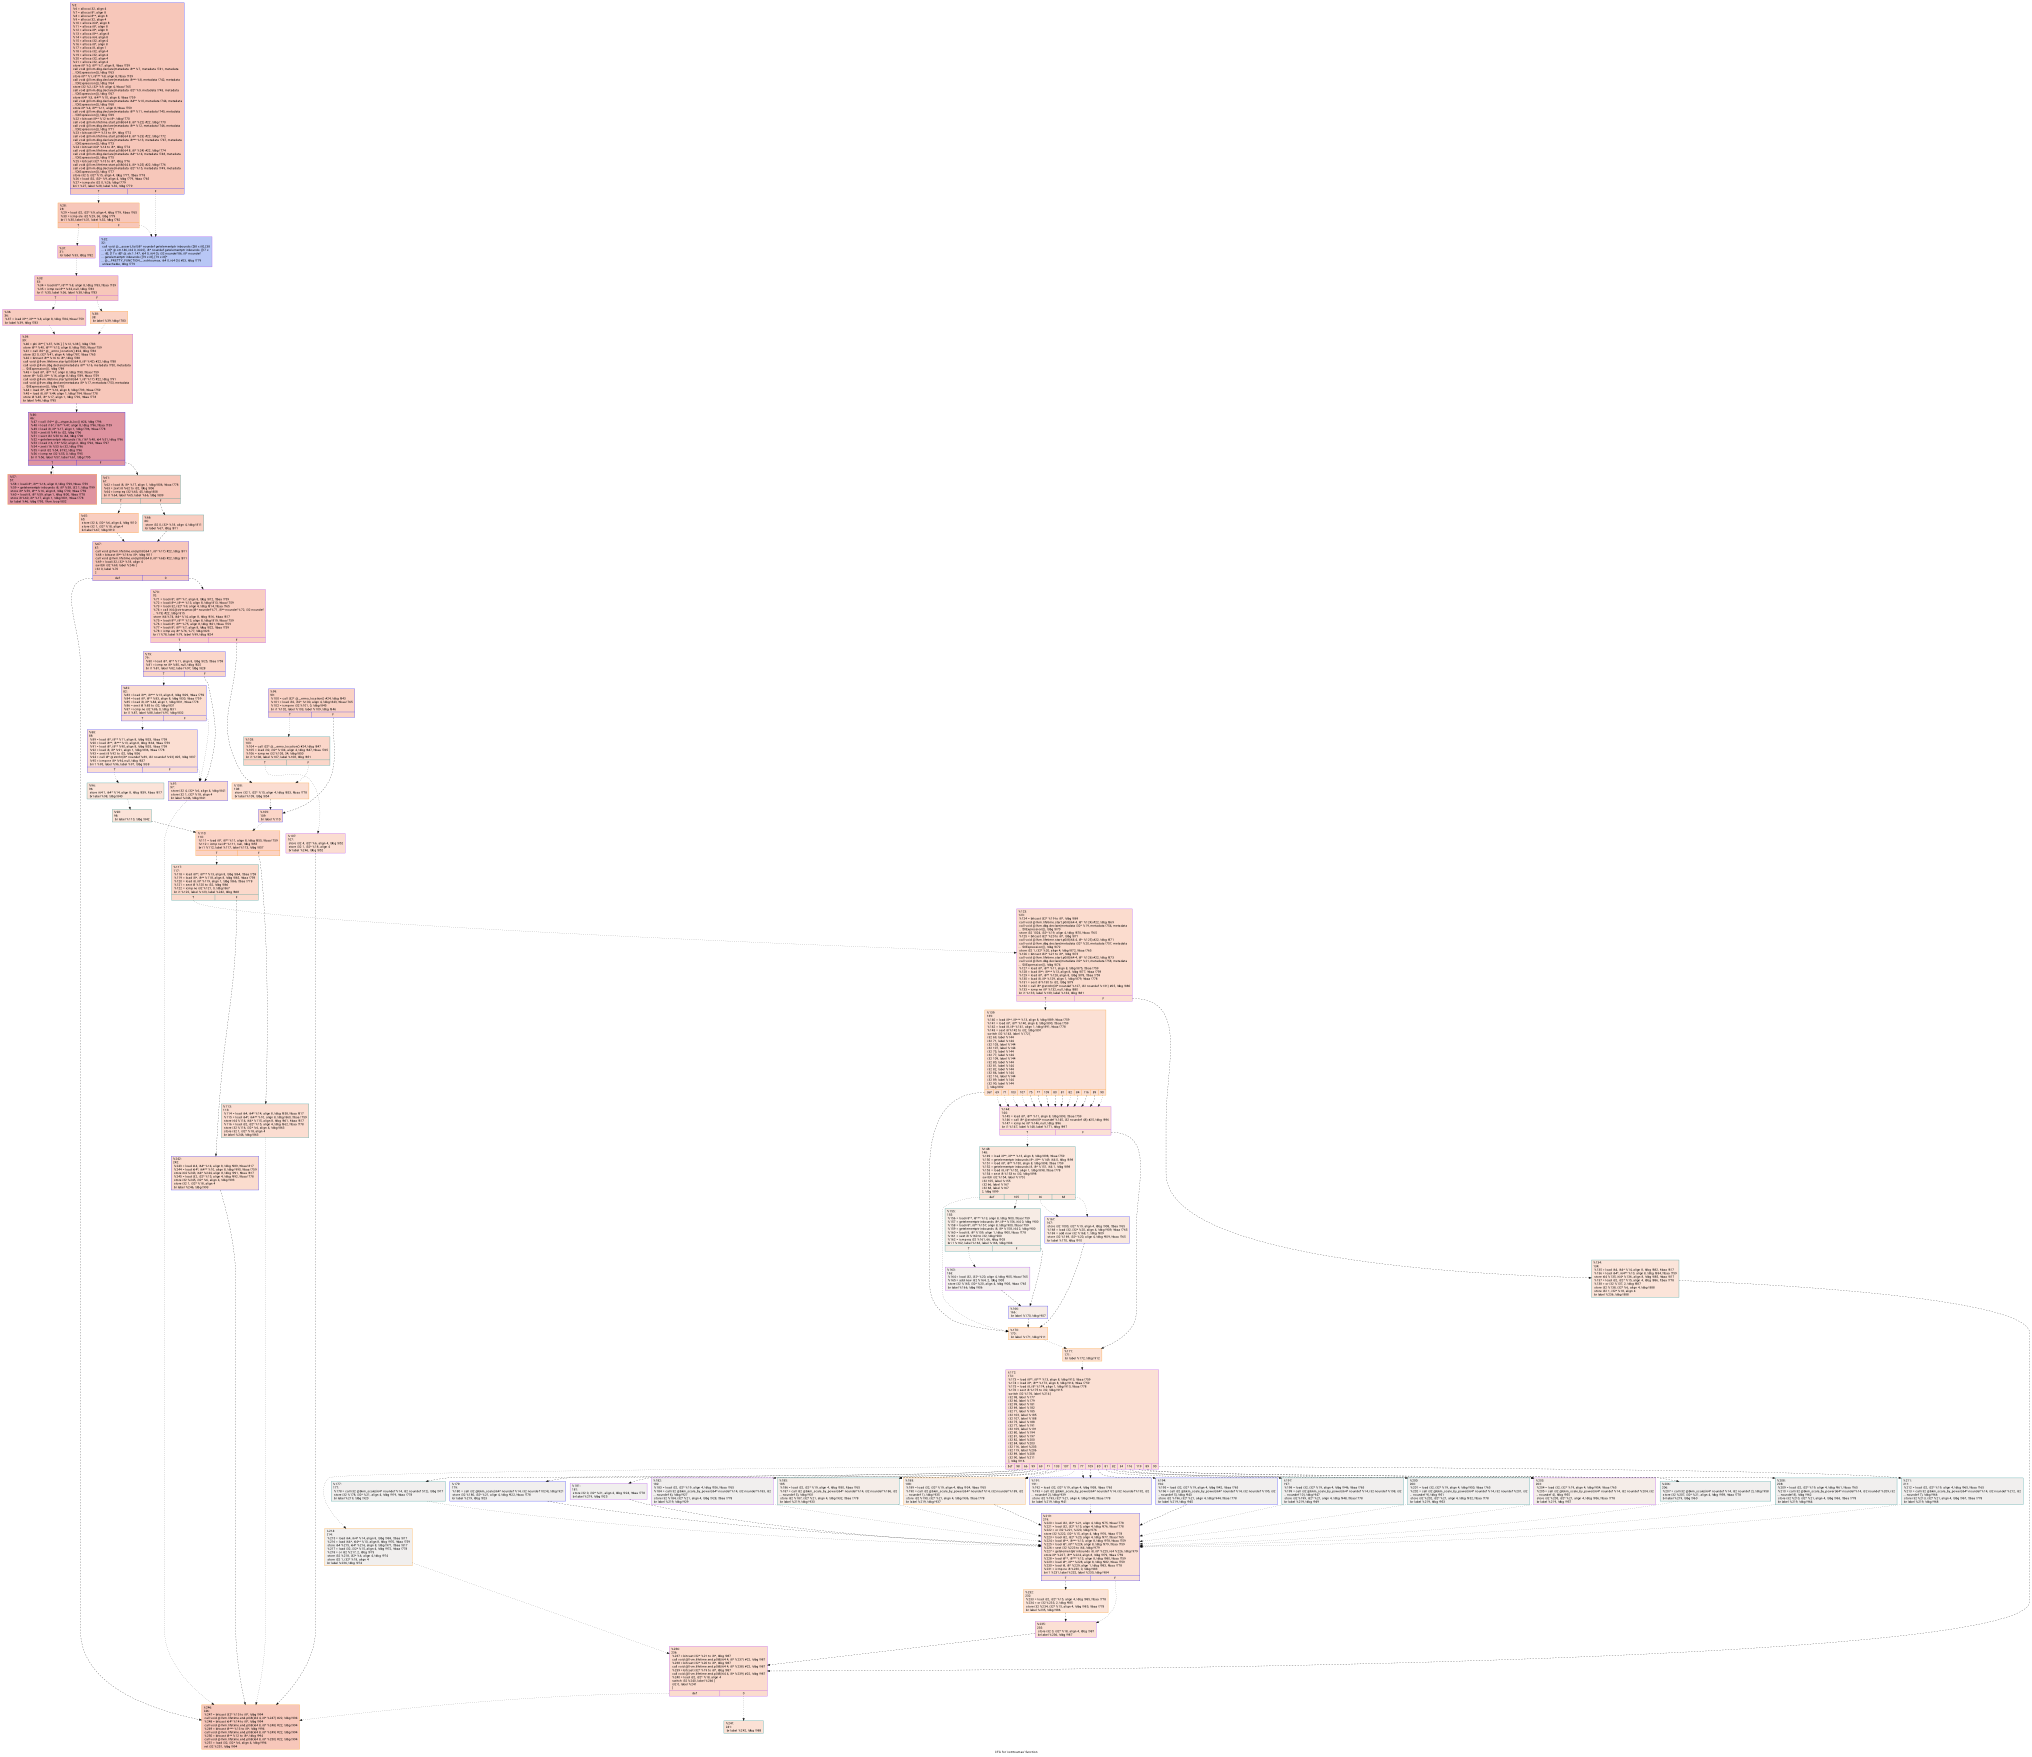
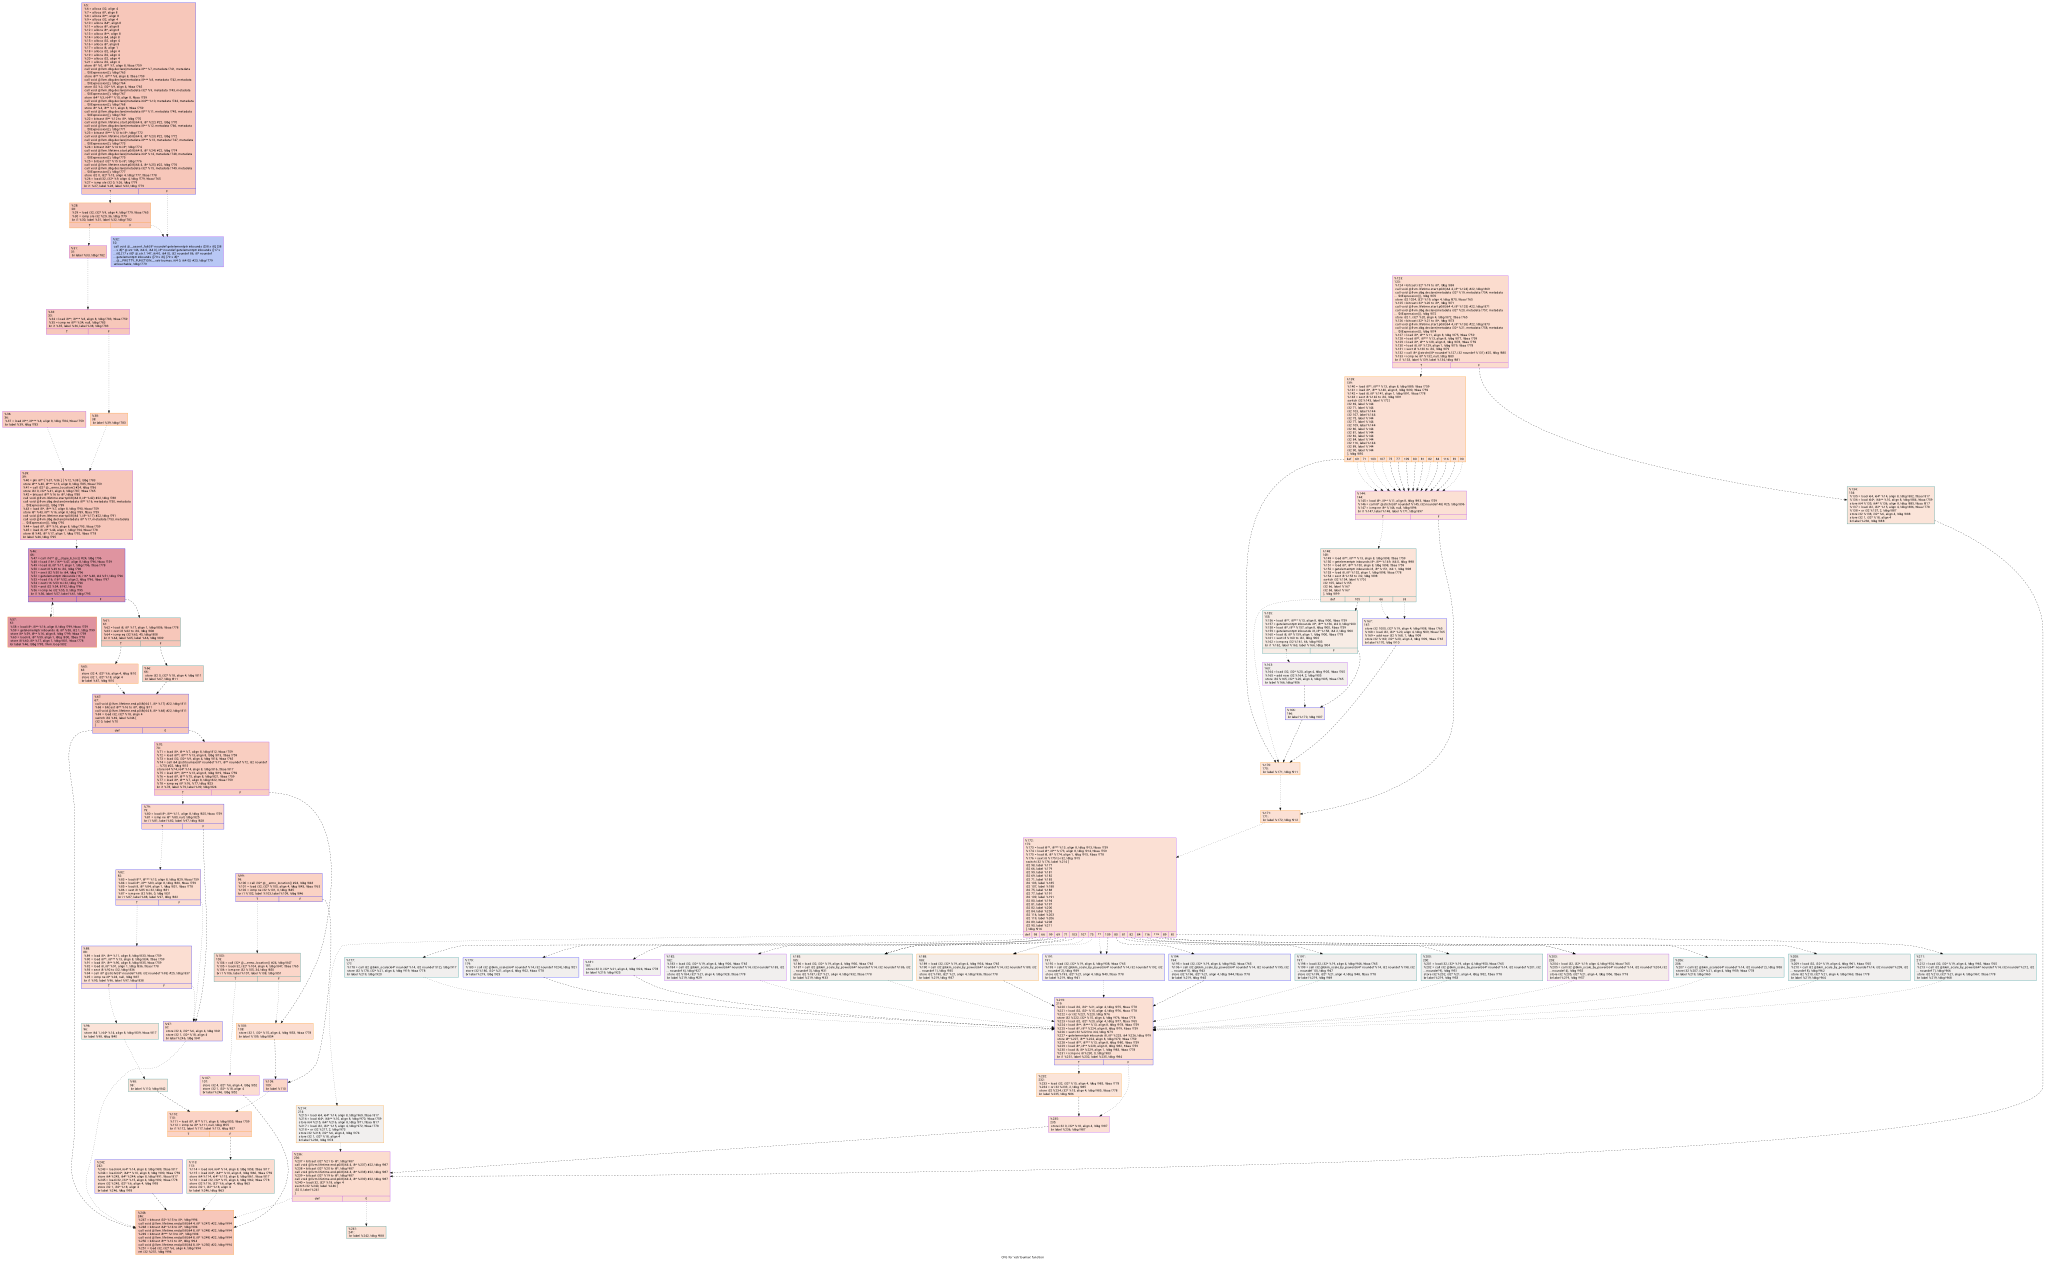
edge "%33:" -> "%36:": removed
node "%117:": removed
